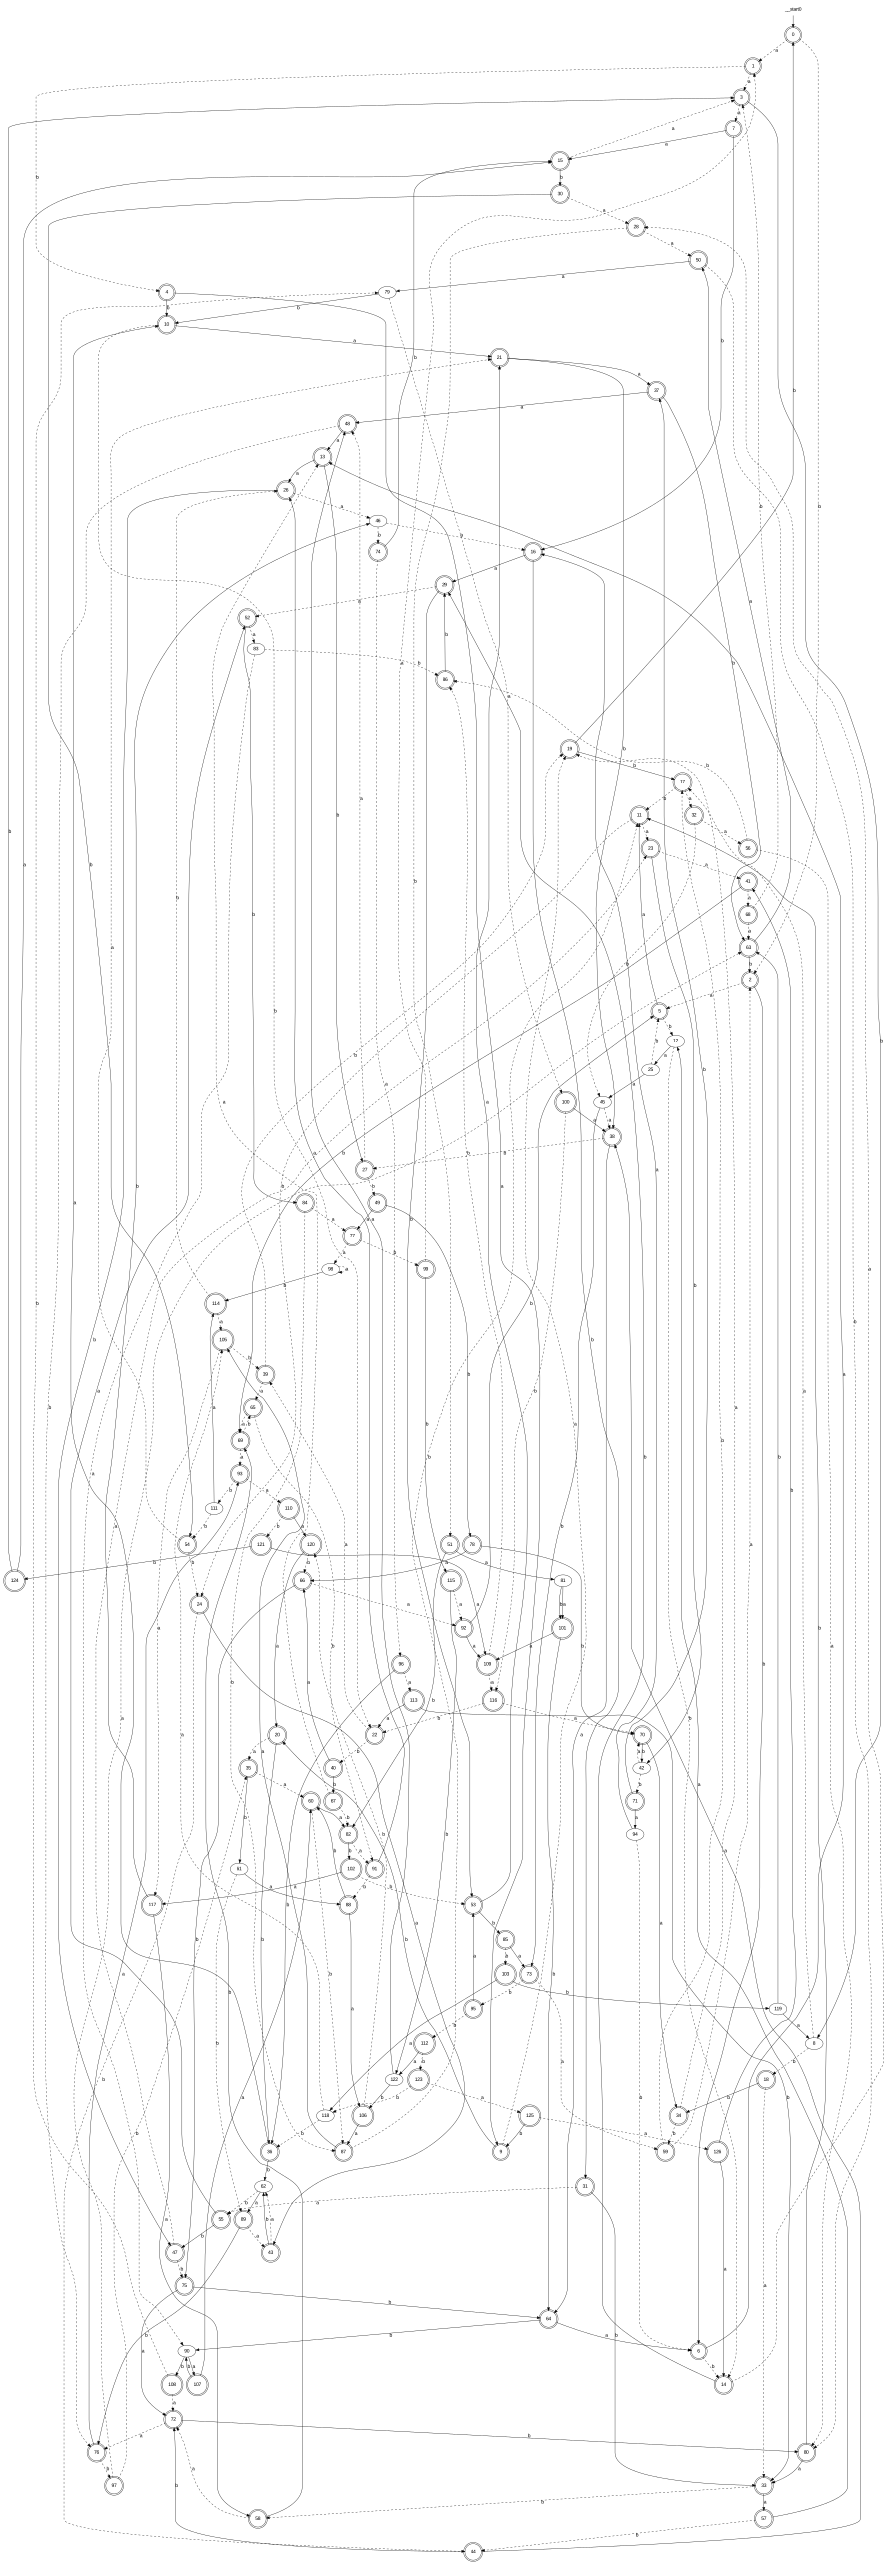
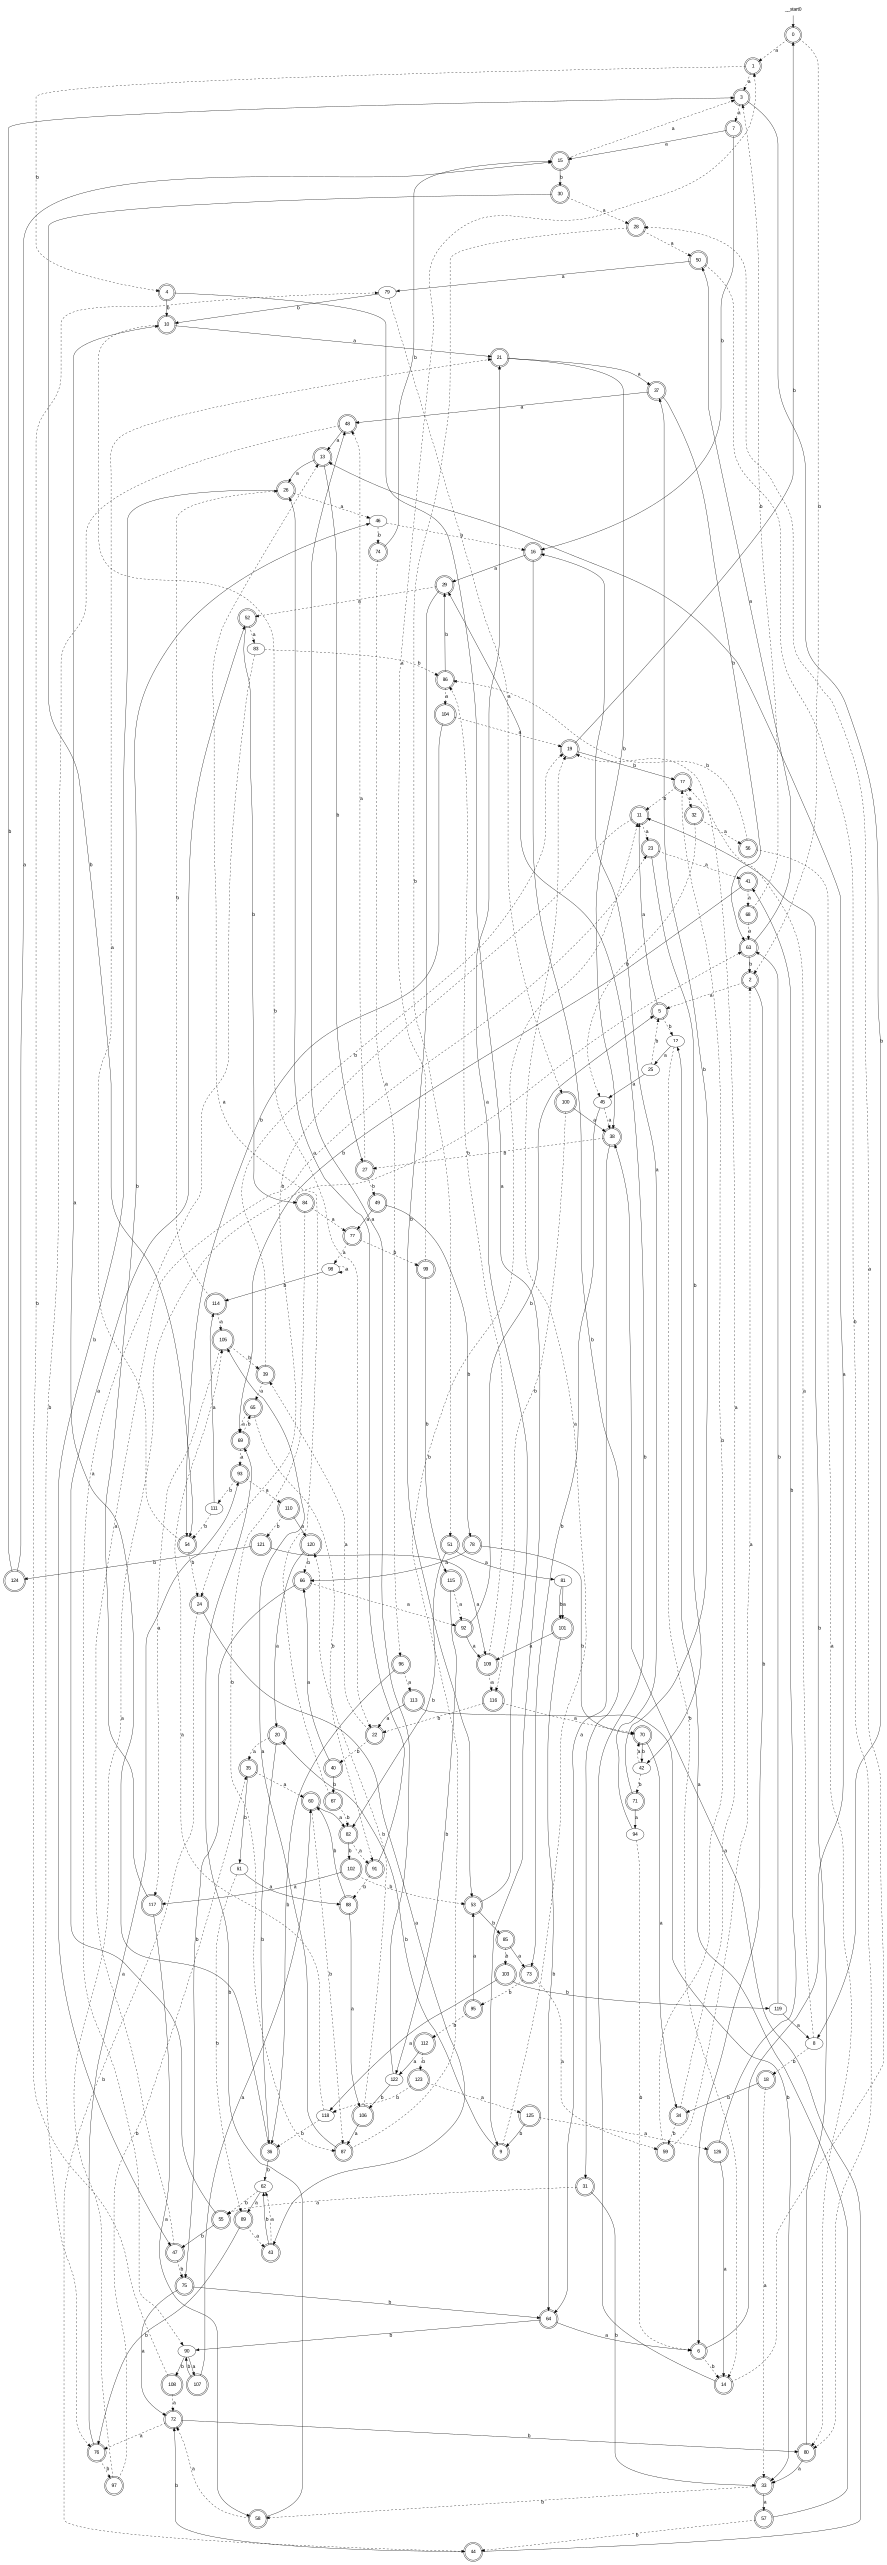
node "104": added
